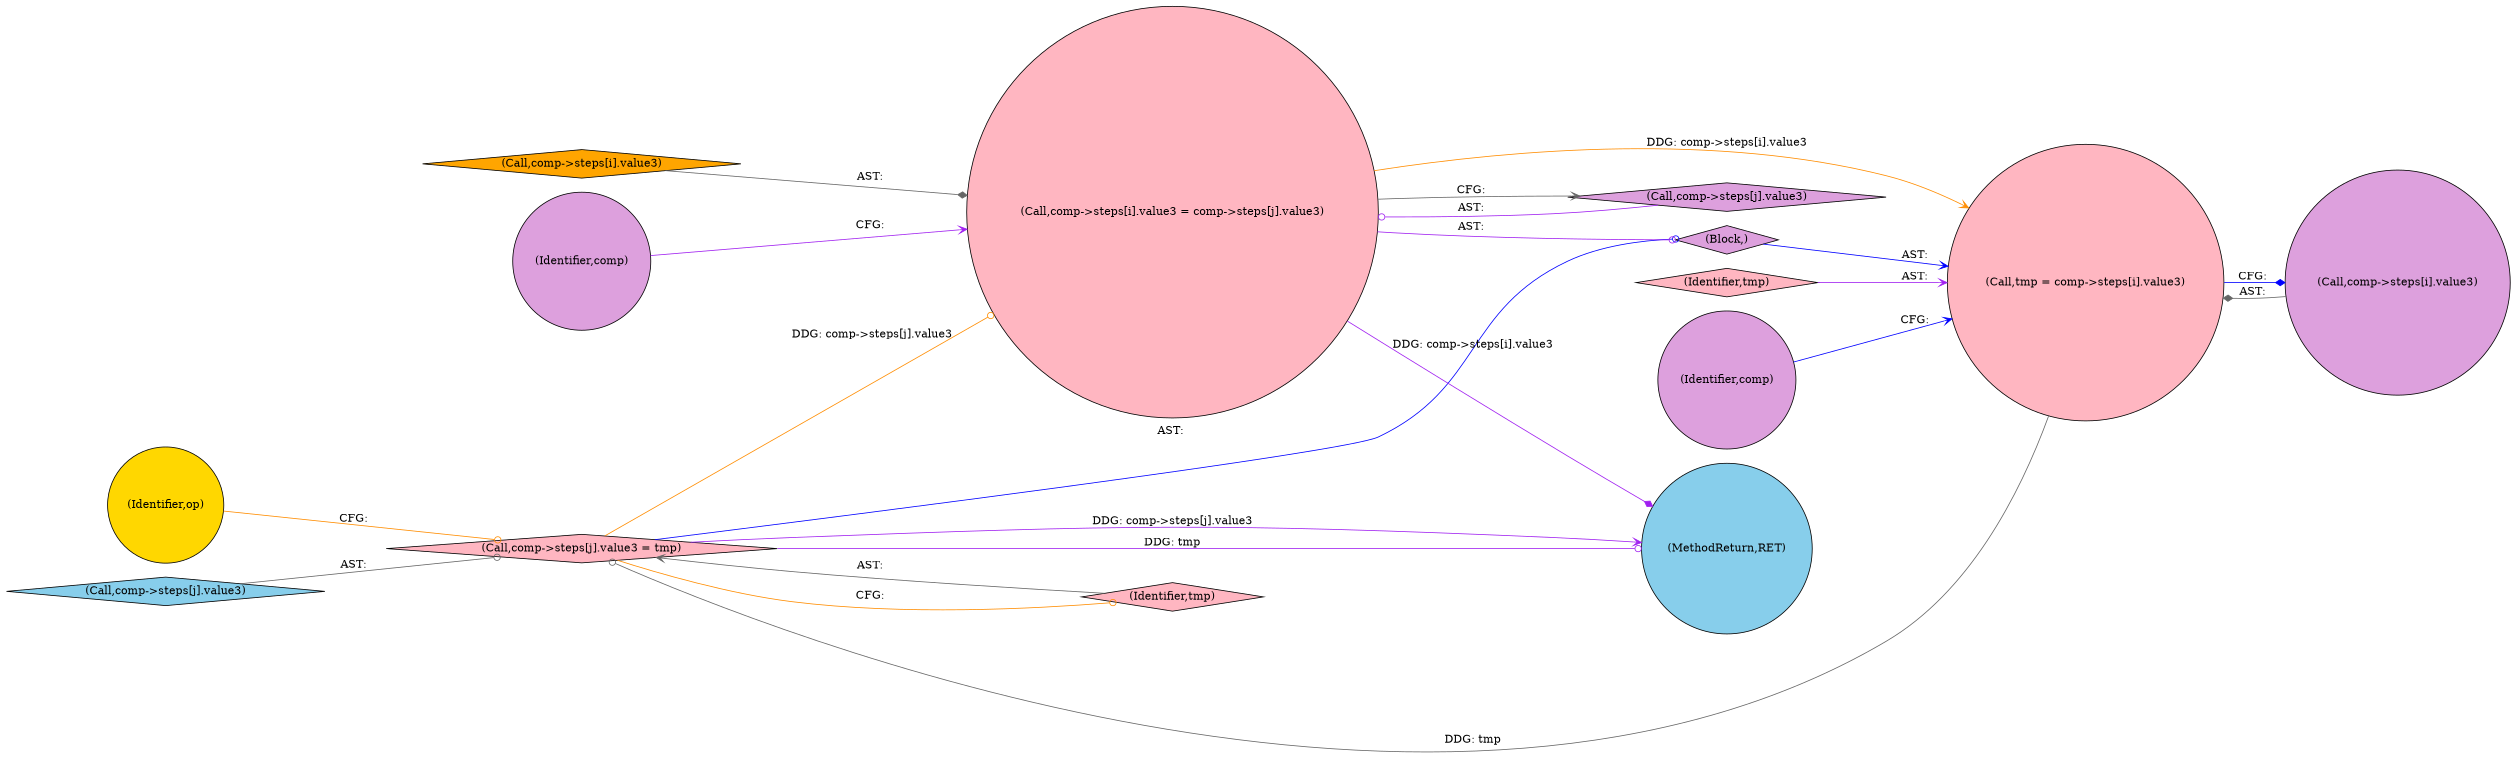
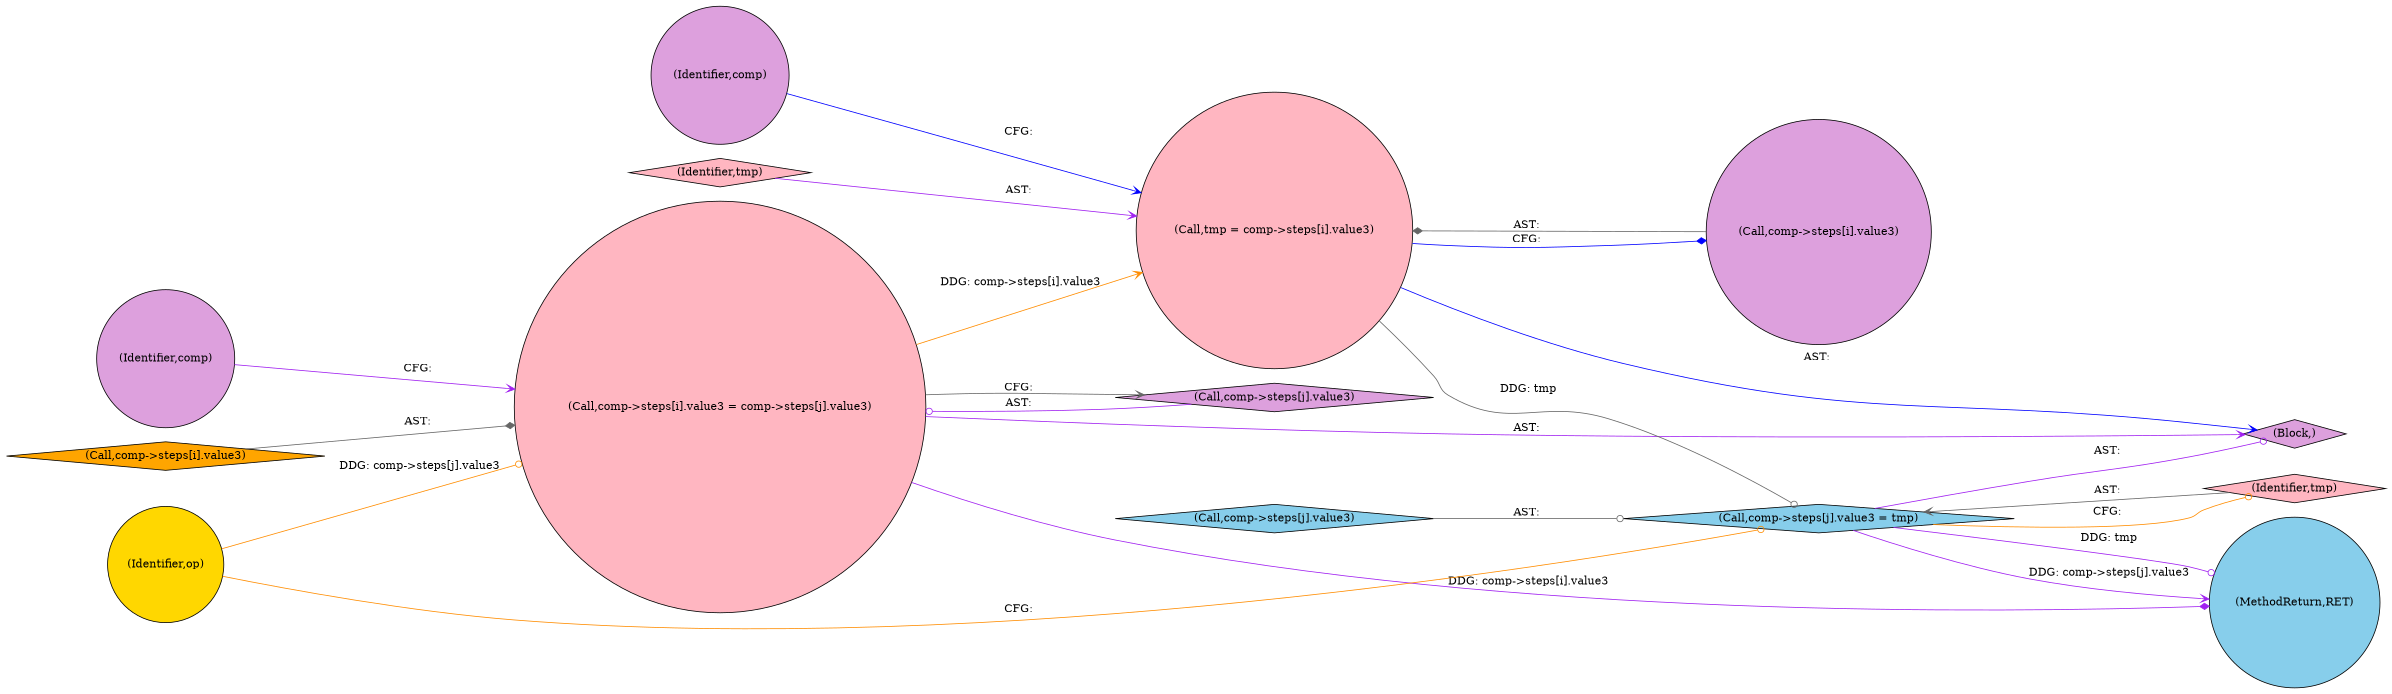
edge "(Call,comp->steps[i].value3 = comp->steps[j].value3)" -> "(Block,)": arrowhead odot -> vee
edge "(Block,)" -> "(Call,tmp = comp->steps[i].value3)": reversed
edge "(Call,comp->steps[j].value3 = tmp)" -> "(Call,comp->steps[i].value3 = comp->steps[j].value3)": now "(Identifier,op)" -> "(Call,comp->steps[i].value3 = comp->steps[j].value3)"
edge "(Call,comp->steps[j].value3 = tmp)" -> "(Block,)": color blue -> purple
node "(Call,comp->steps[j].value3 = tmp)": fillcolor lightpink -> skyblue
